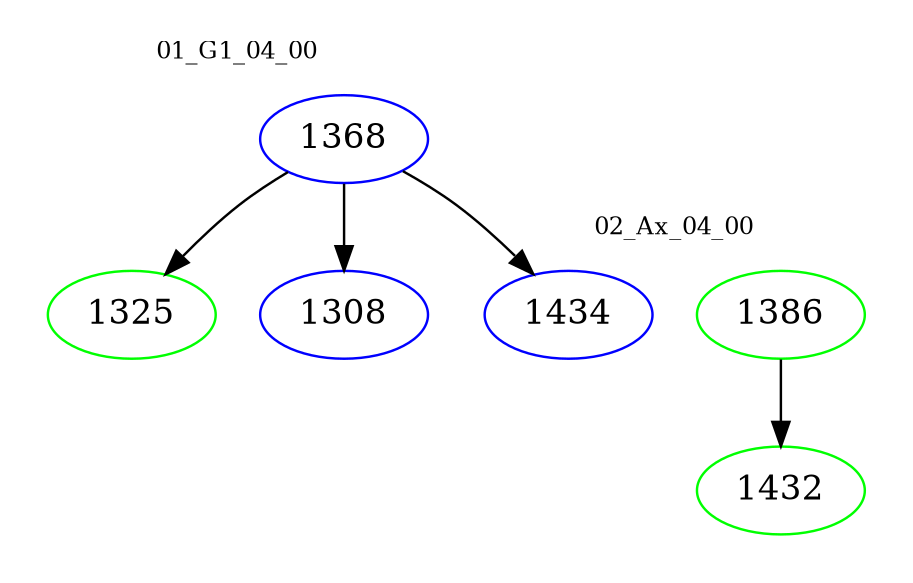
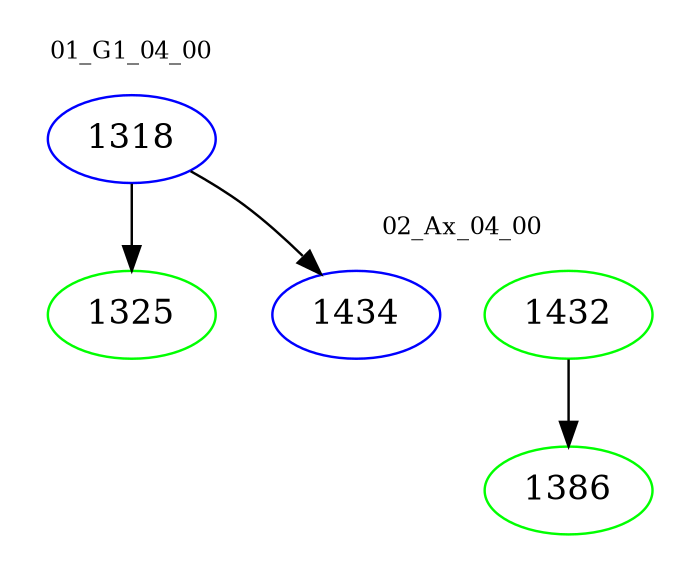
node "1368": label "1368" -> "1318"
node "1308": removed
edge "1386" -> "1432": reversed
